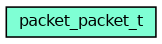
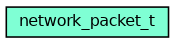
node "packet_packet_t": label "packet_packet_t" -> "network_packet_t"
